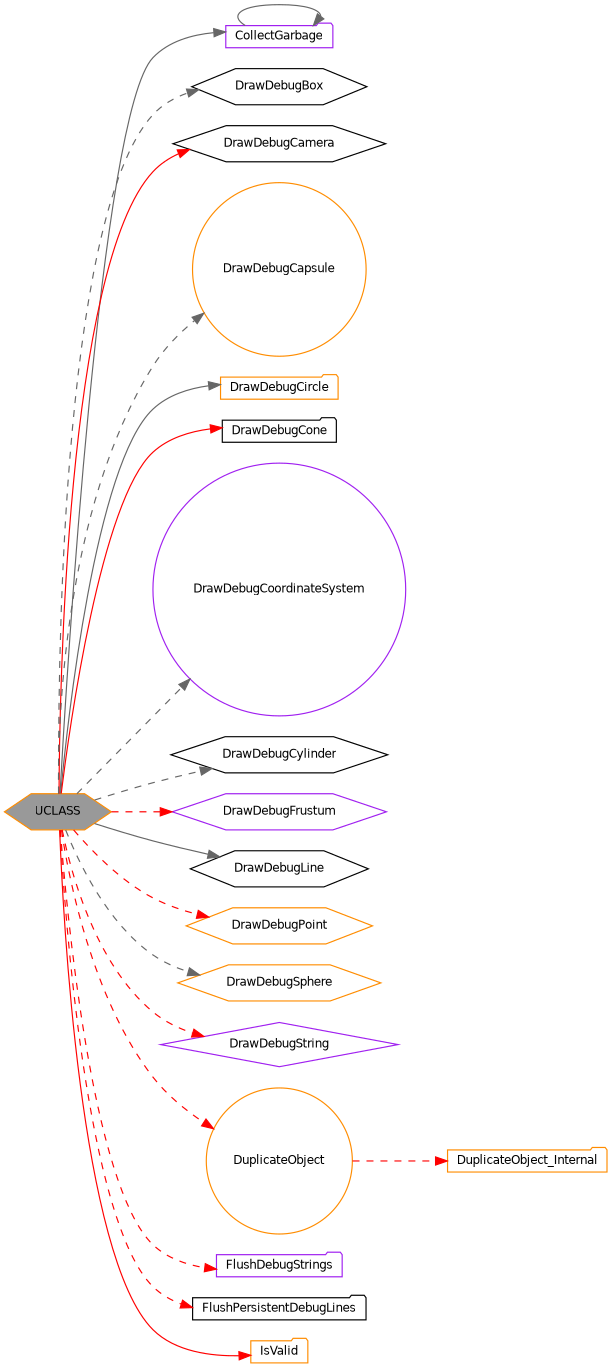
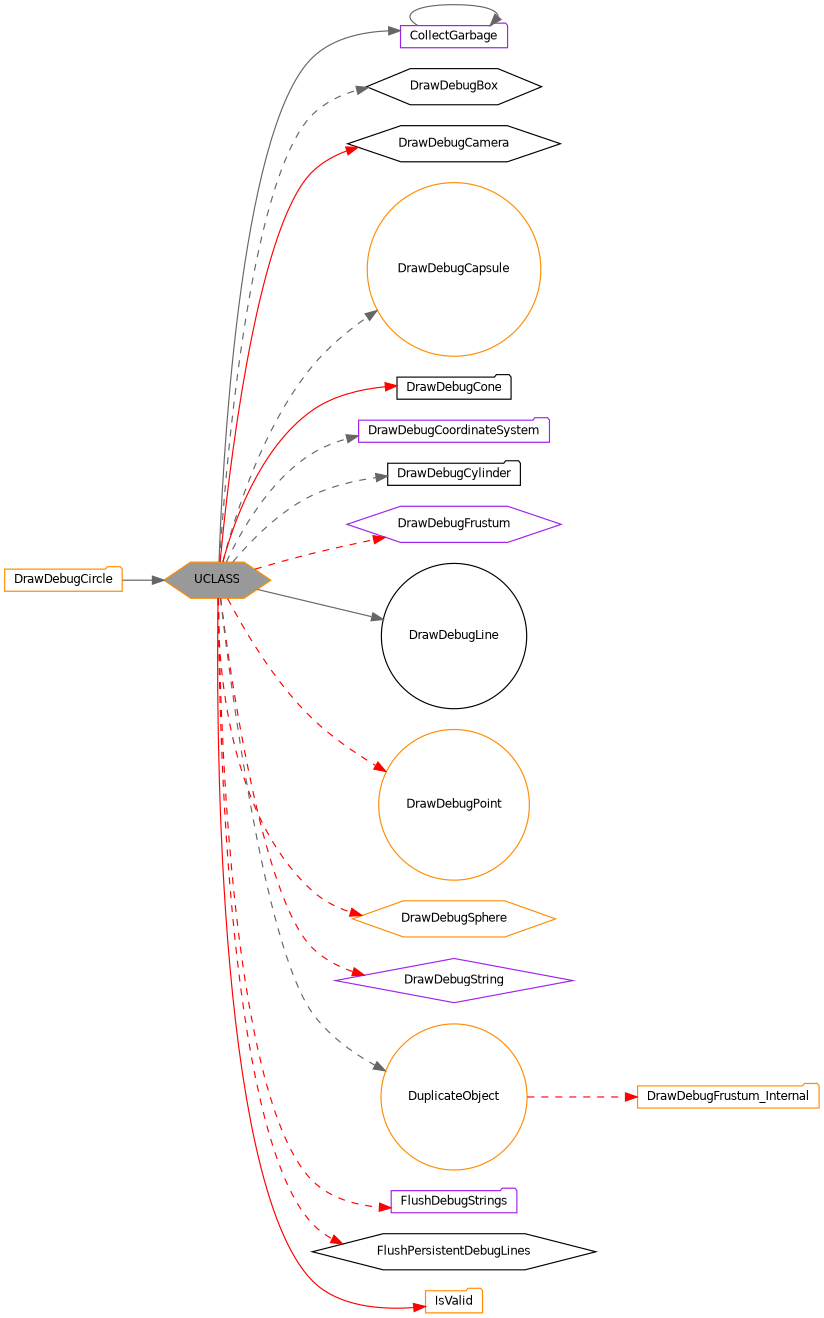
edge "UCLASS" -> "DrawDebugCircle": reversed
node "DrawDebugCoordinateSystem": shape circle -> folder
node "DrawDebugCylinder": shape hexagon -> folder
node "DrawDebugLine": shape hexagon -> circle
edge "UCLASS" -> "DrawDebugSphere": color gray40 -> red
node "DrawDebugPoint": shape hexagon -> circle
edge "UCLASS" -> "DuplicateObject": color red -> gray40
node "DuplicateObject_Internal": label "DuplicateObject_Internal" -> "DrawDebugFrustum_Internal"
node "FlushPersistentDebugLines": shape folder -> hexagon
